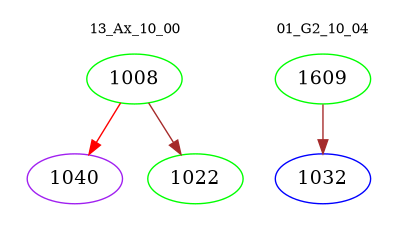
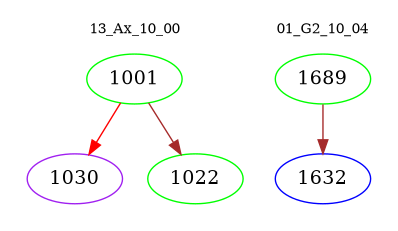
node "1008": label "1008" -> "1001"
node "1609": label "1609" -> "1689"
node "1040": label "1040" -> "1030"
node "1032": label "1032" -> "1632"
